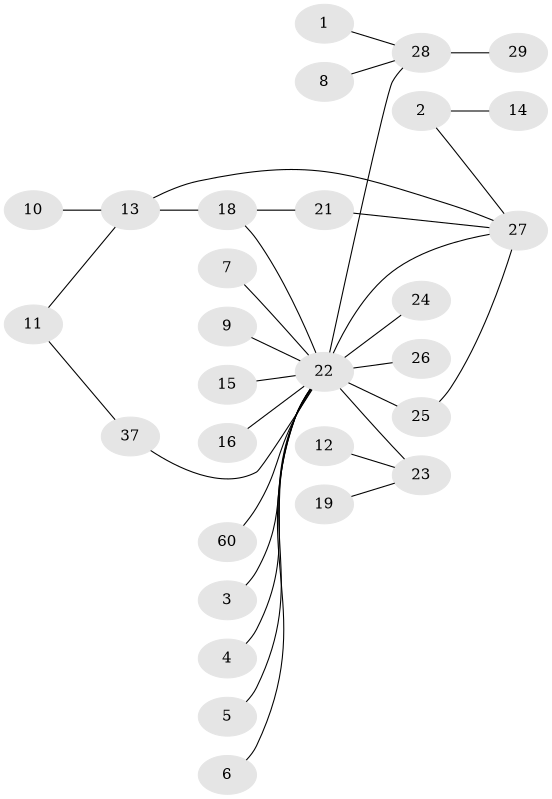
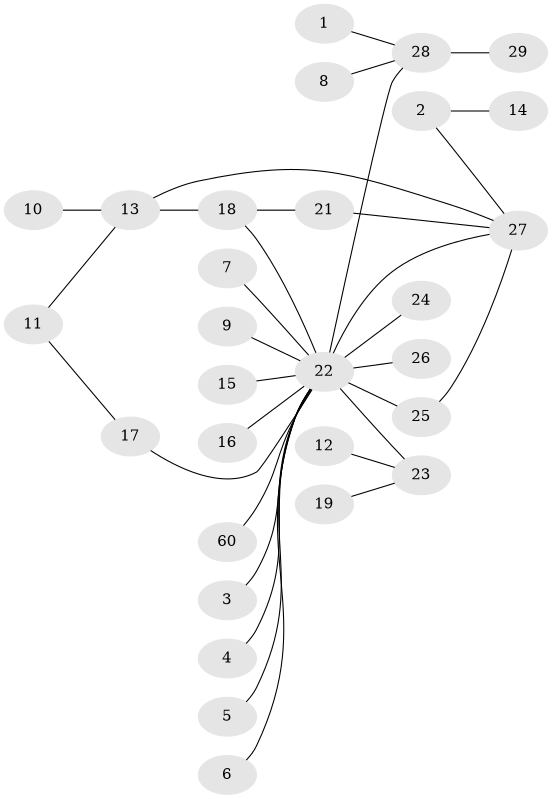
node "37": label "37" -> "17"
